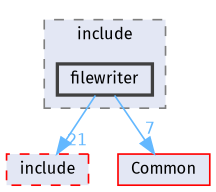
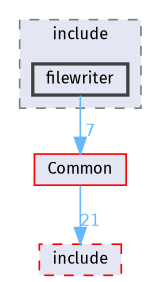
edge "filewriter" -> "include": now "Common" -> "include"
